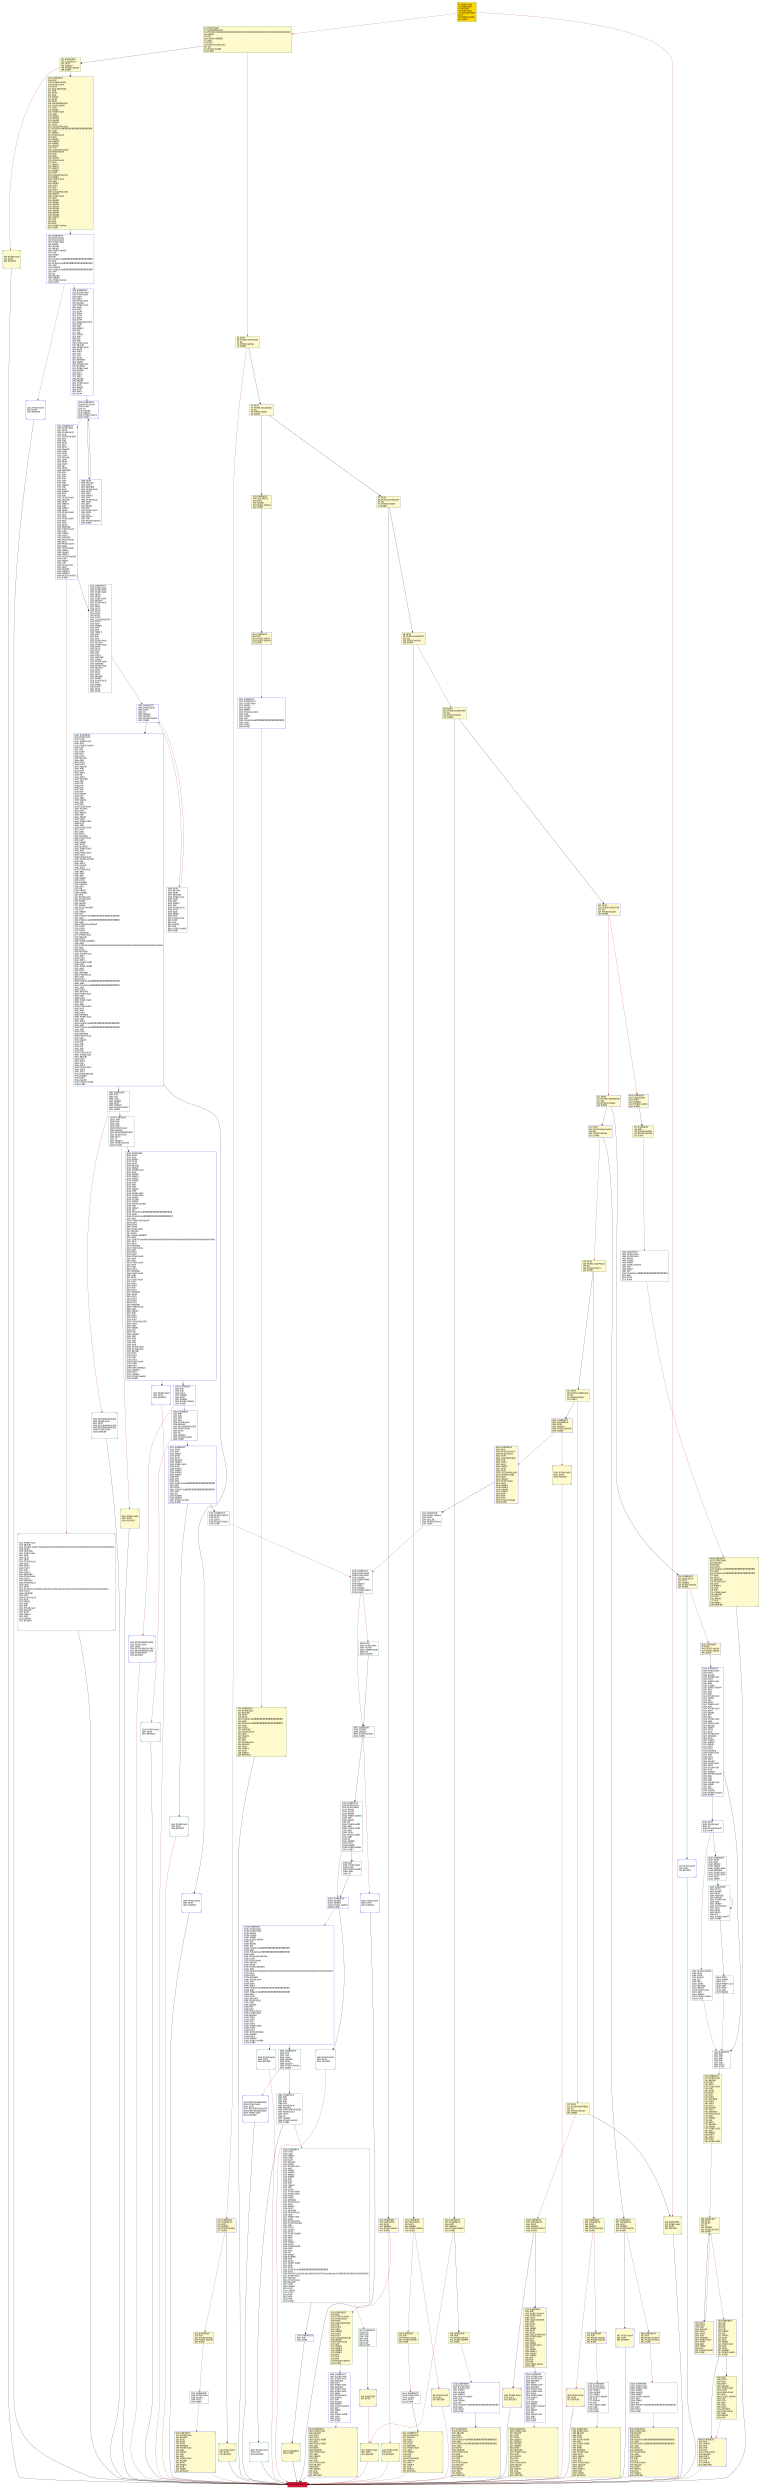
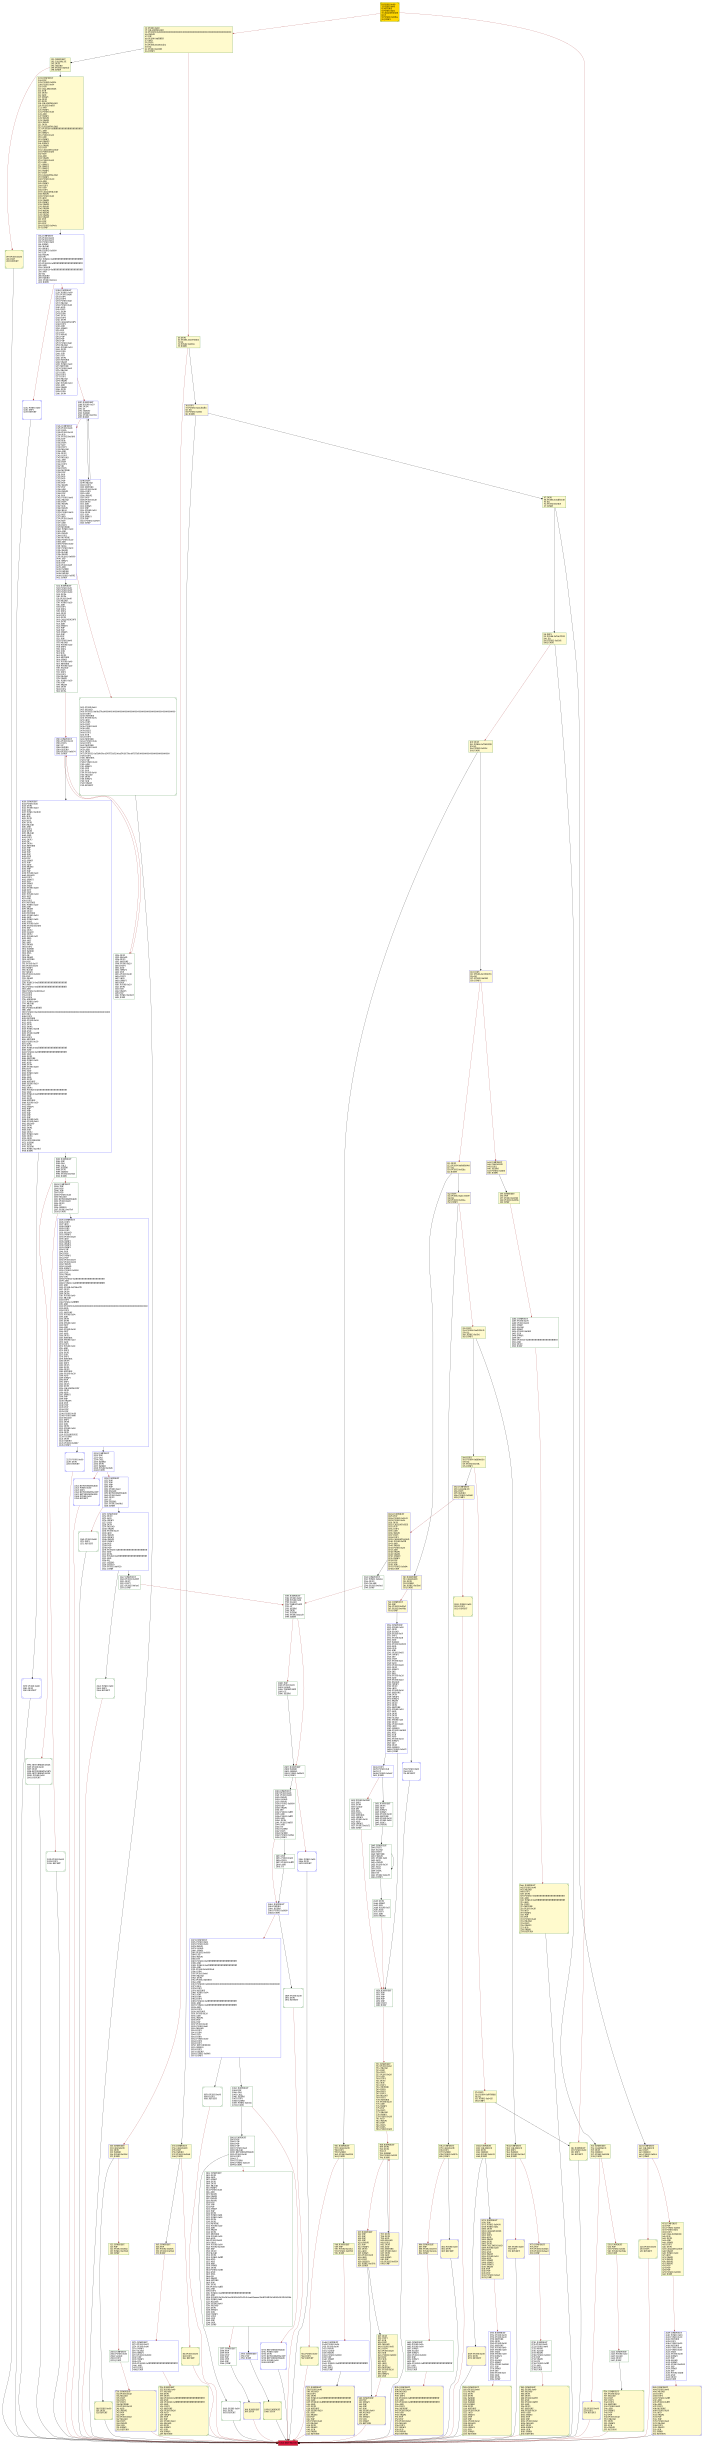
node "2021: PUSH1 0x00 2023: DUP1 2024: REVERT": fillcolor lemonchiffon -> white
node "361: PUSH1 0x00 363: DUP1 364: REVERT": added
edge "308: JUMPDEST 309: STOP" -> "564: PUSH1 0x00 566: DUP1 567: REVERT": now "308: JUMPDEST 309: STOP" -> "3246: EXIT BLOCK"
